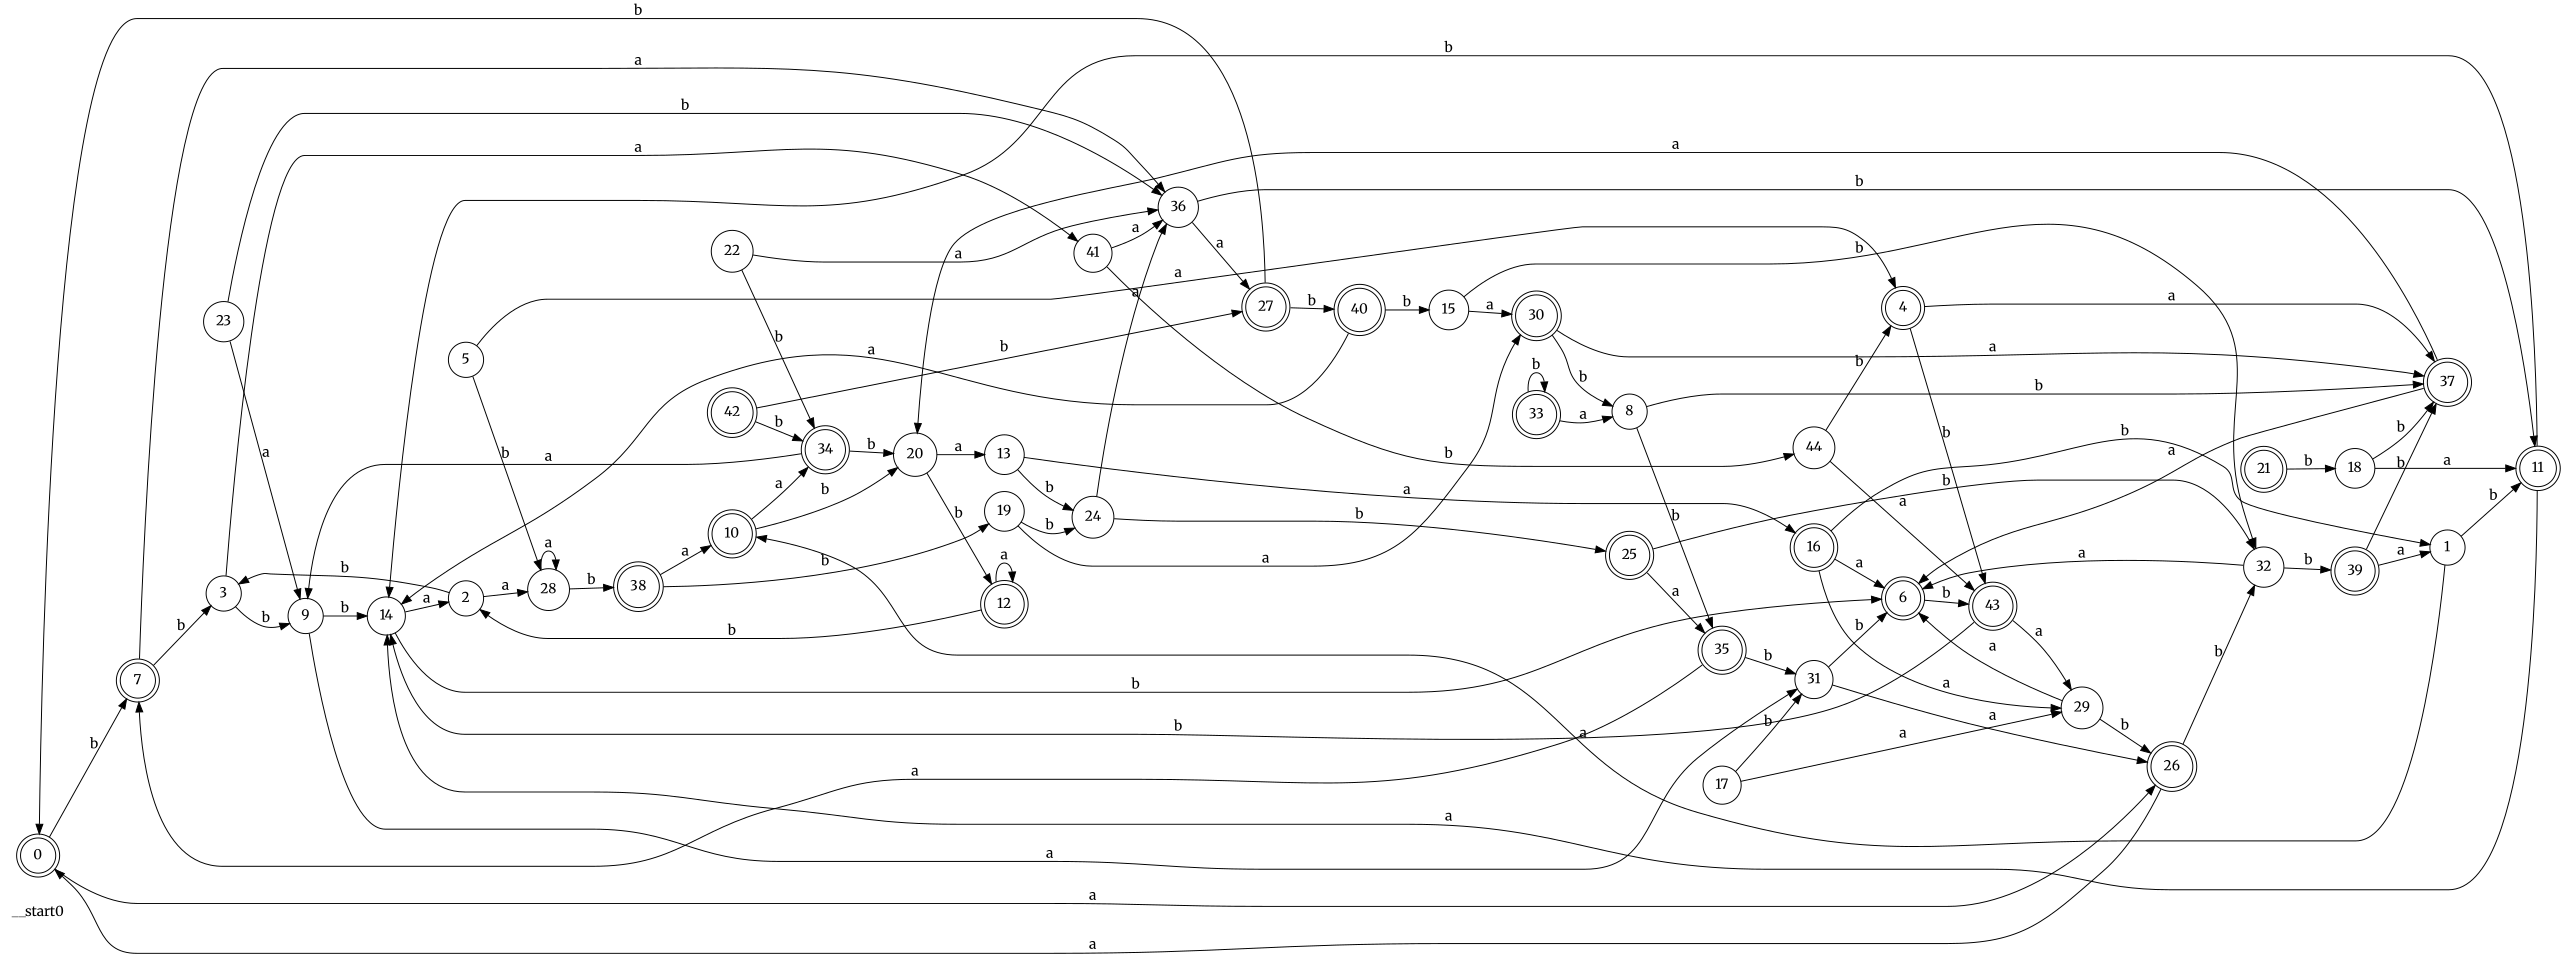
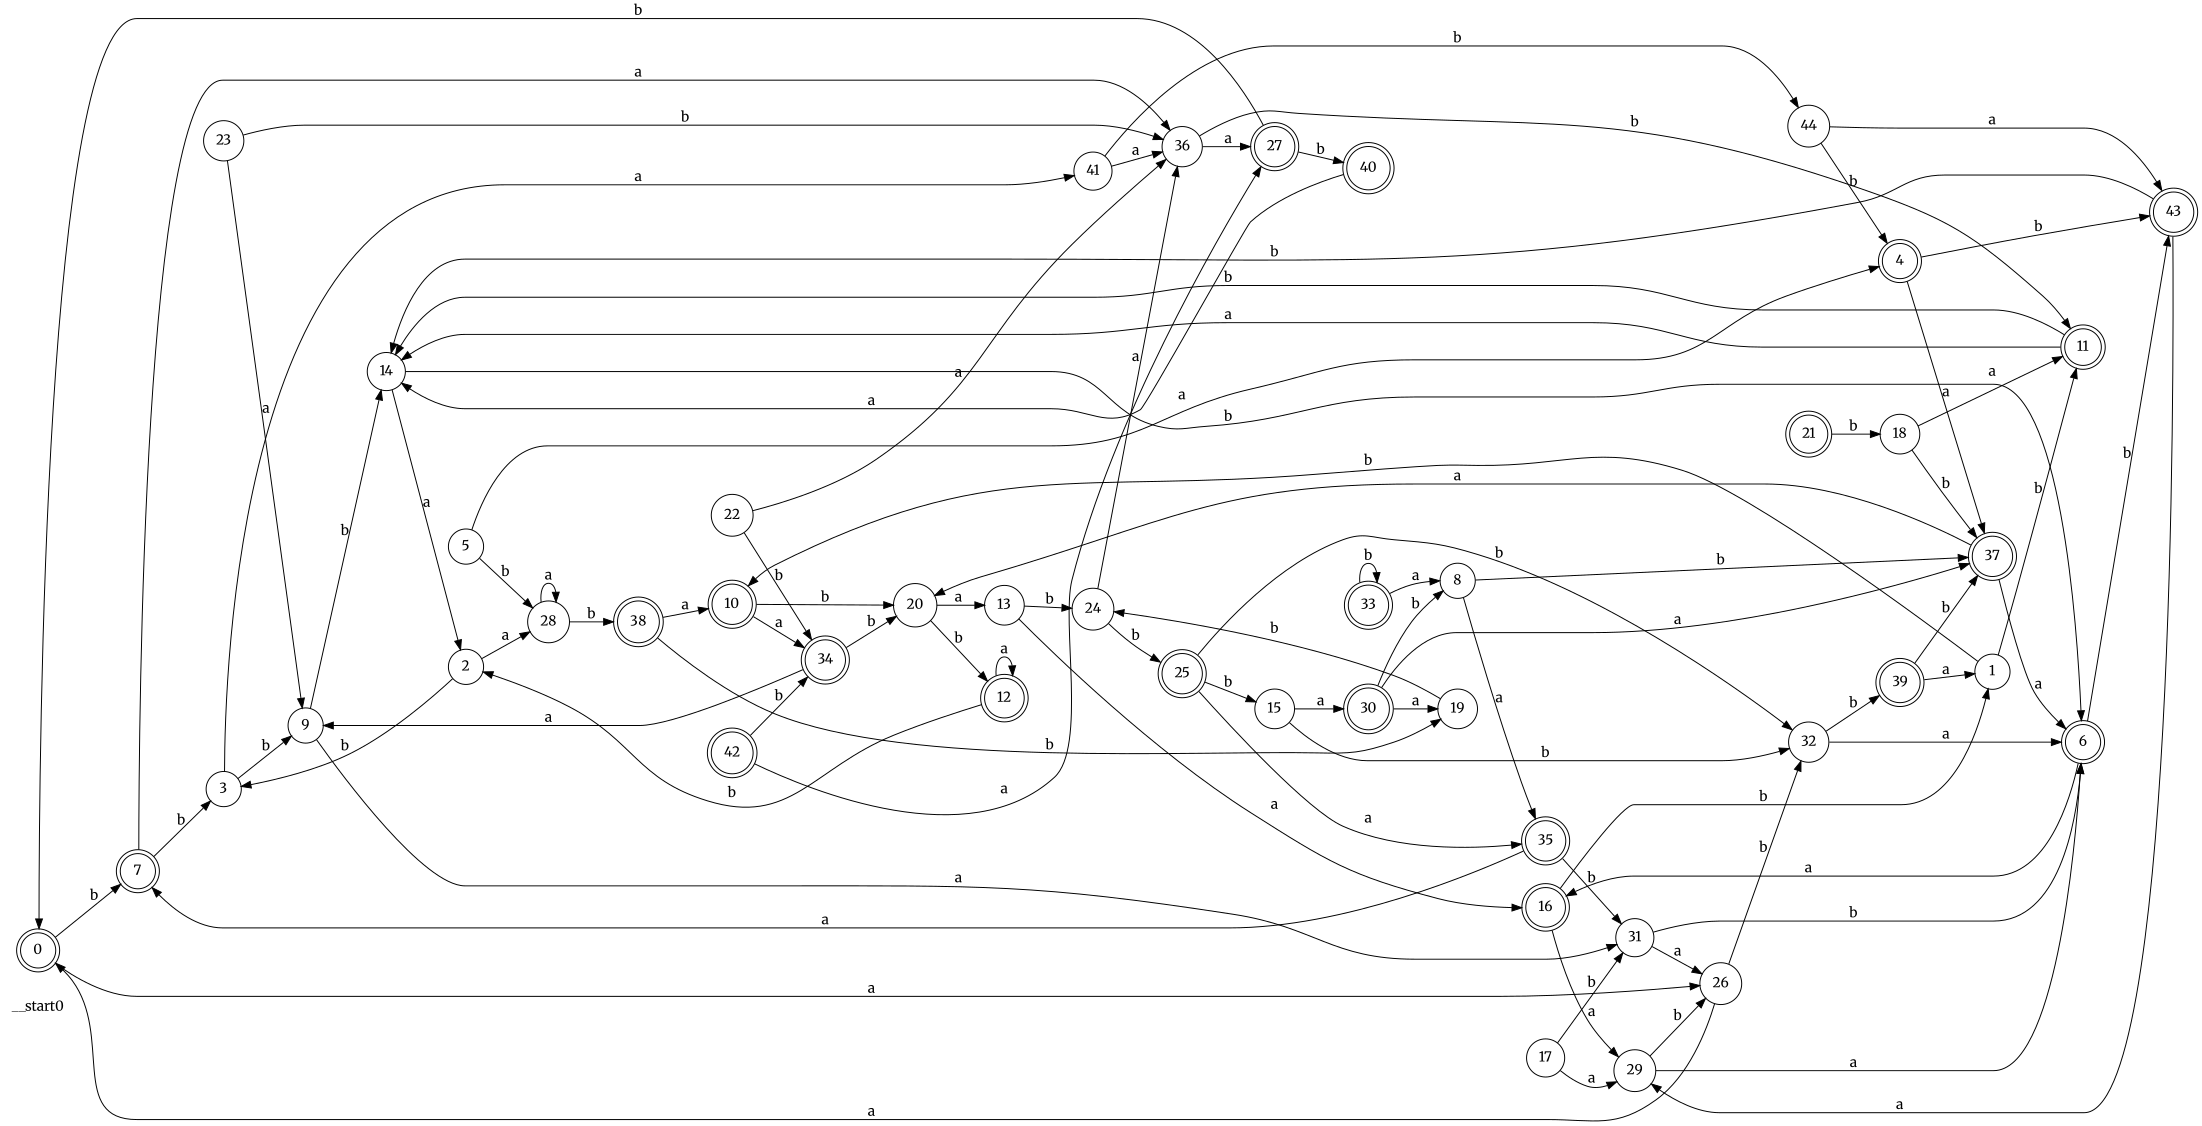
edge "40" -> "15": now "25" -> "15"
edge "42" -> "27": label "b" -> "a"
edge "8" -> "35": label "b" -> "a"
edge "19" -> "30": reversed
edge "16" -> "6": reversed
edge "1" -> "10": label "a" -> "b"
node "26": shape doublecircle -> circle
